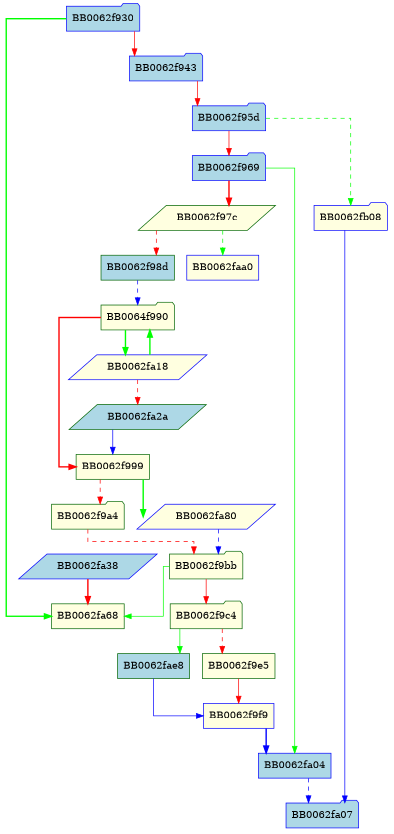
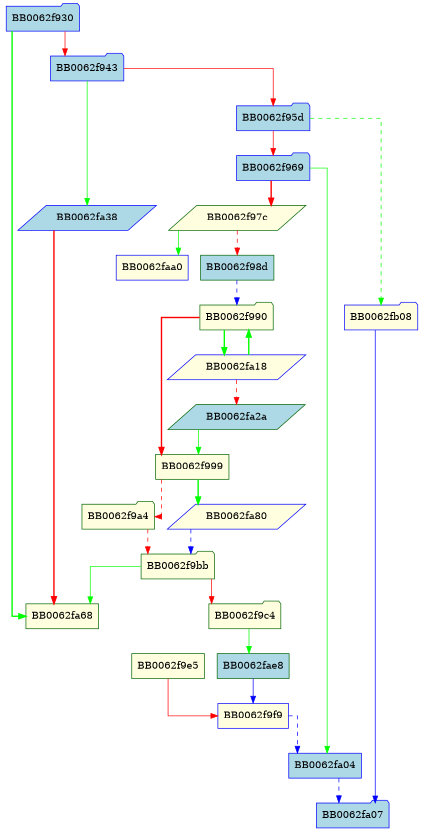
edge "BB0062f943" -> "BB0062fa38": added
edge "BB0062f97c" -> "BB0062faa0": style dashed -> solid
node "BB0064f990": label "BB0064f990" -> "BB0062f990"
edge "BB0062fa2a" -> "BB0062f999": color blue -> green
edge "BB0062f9c4" -> "BB0062f9e5": removed
edge "BB0062f9f9" -> "BB0062fa04": style bold -> dashed
